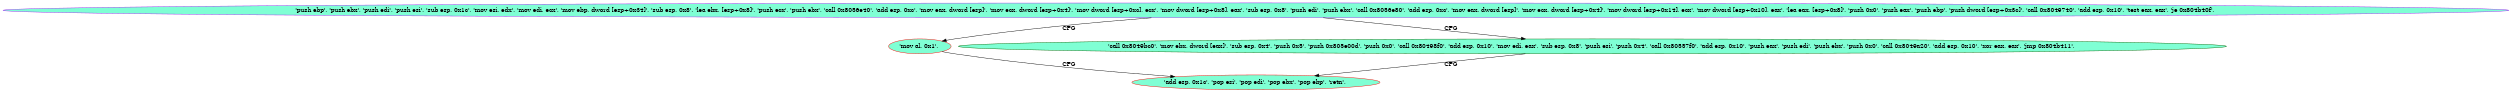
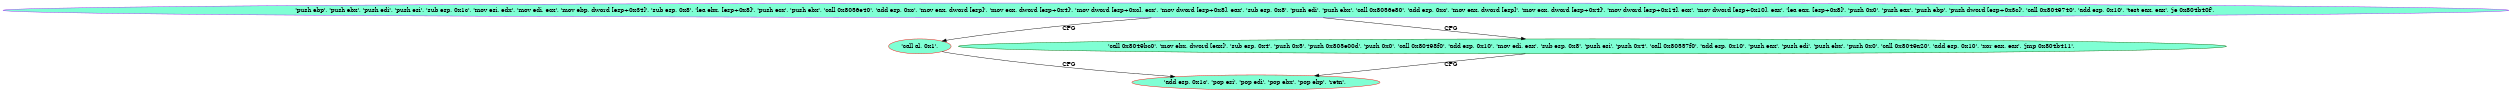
node "'mov al, 0x1',": label "'mov al, 0x1'," -> "'call al, 0x1',"
